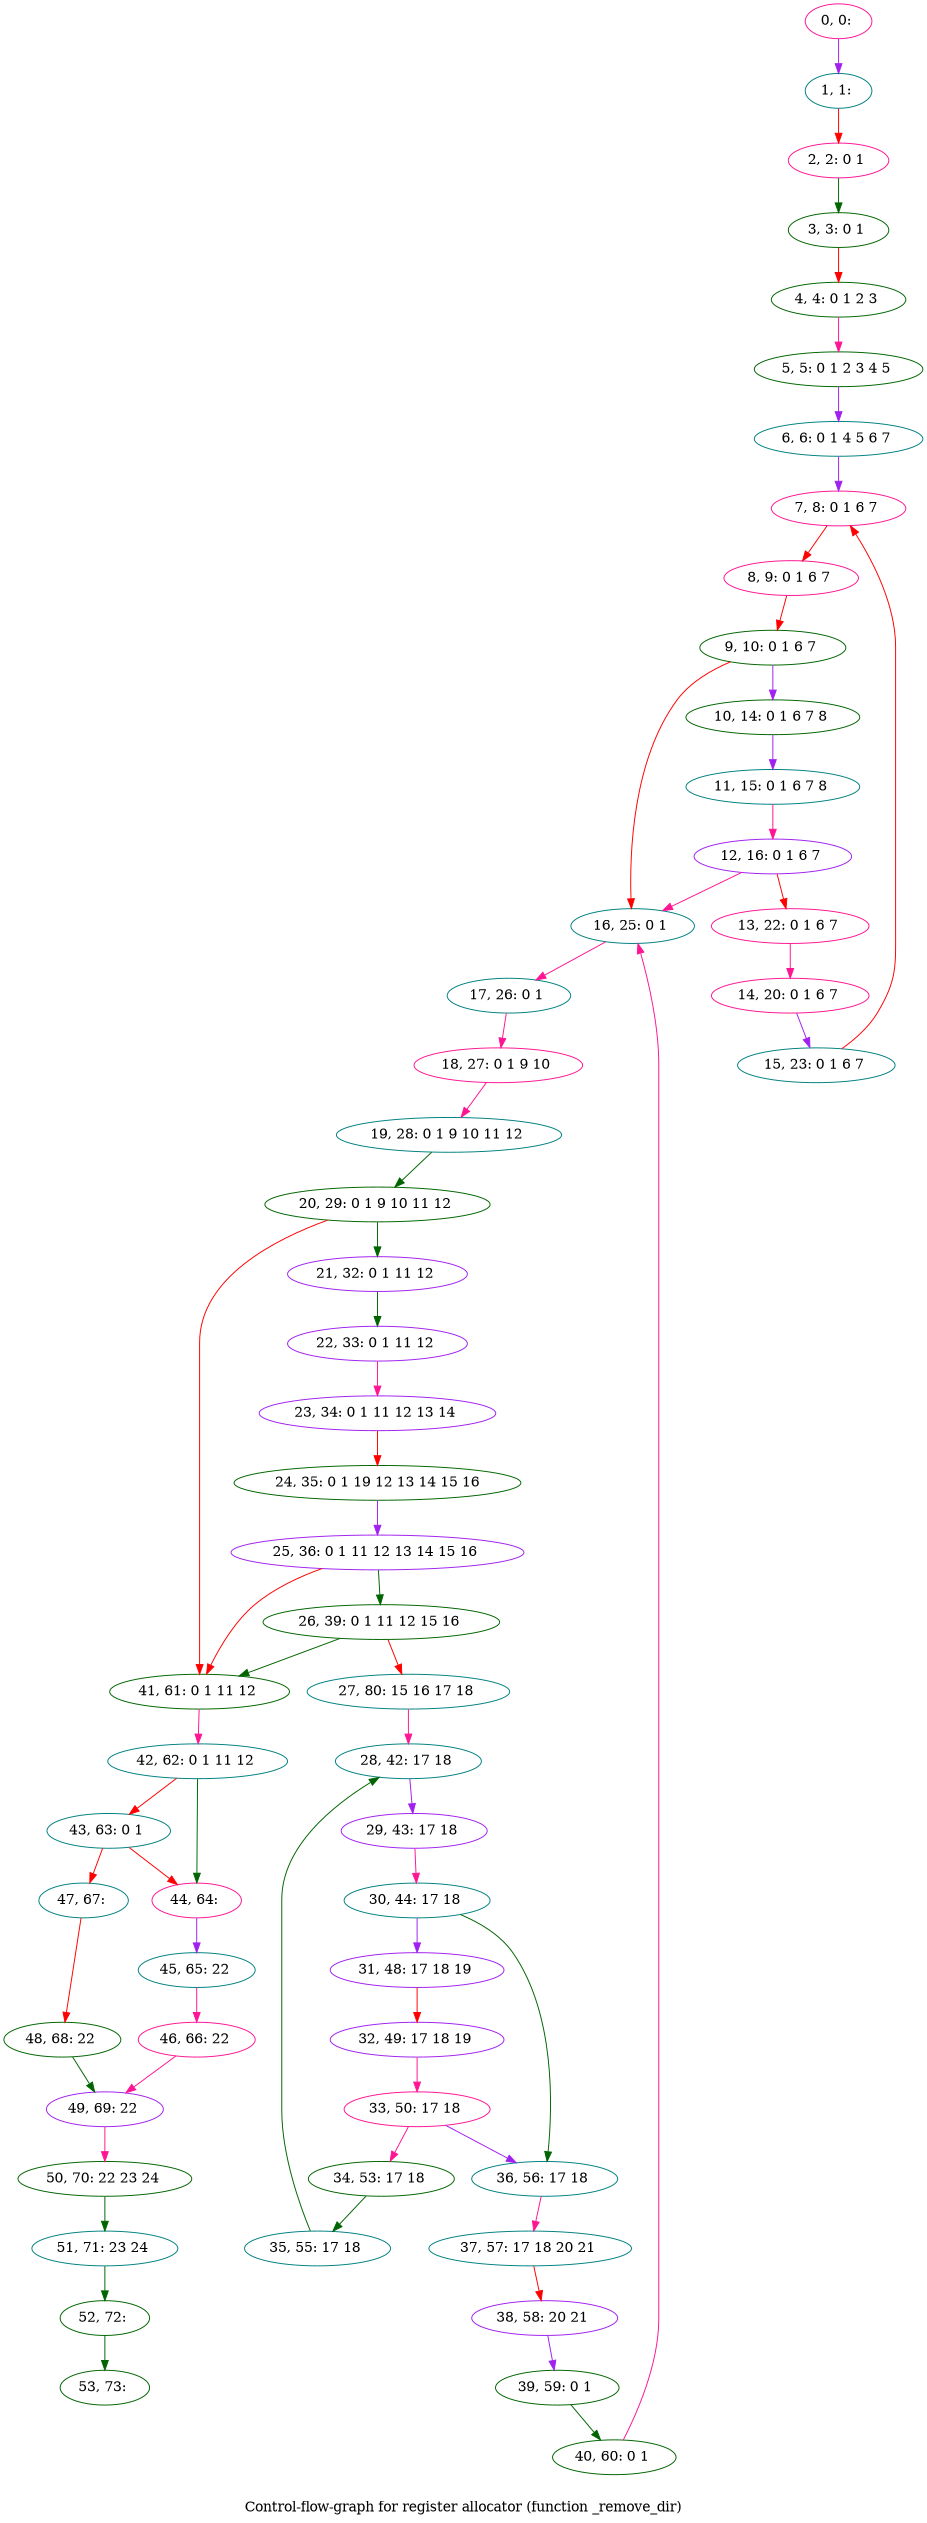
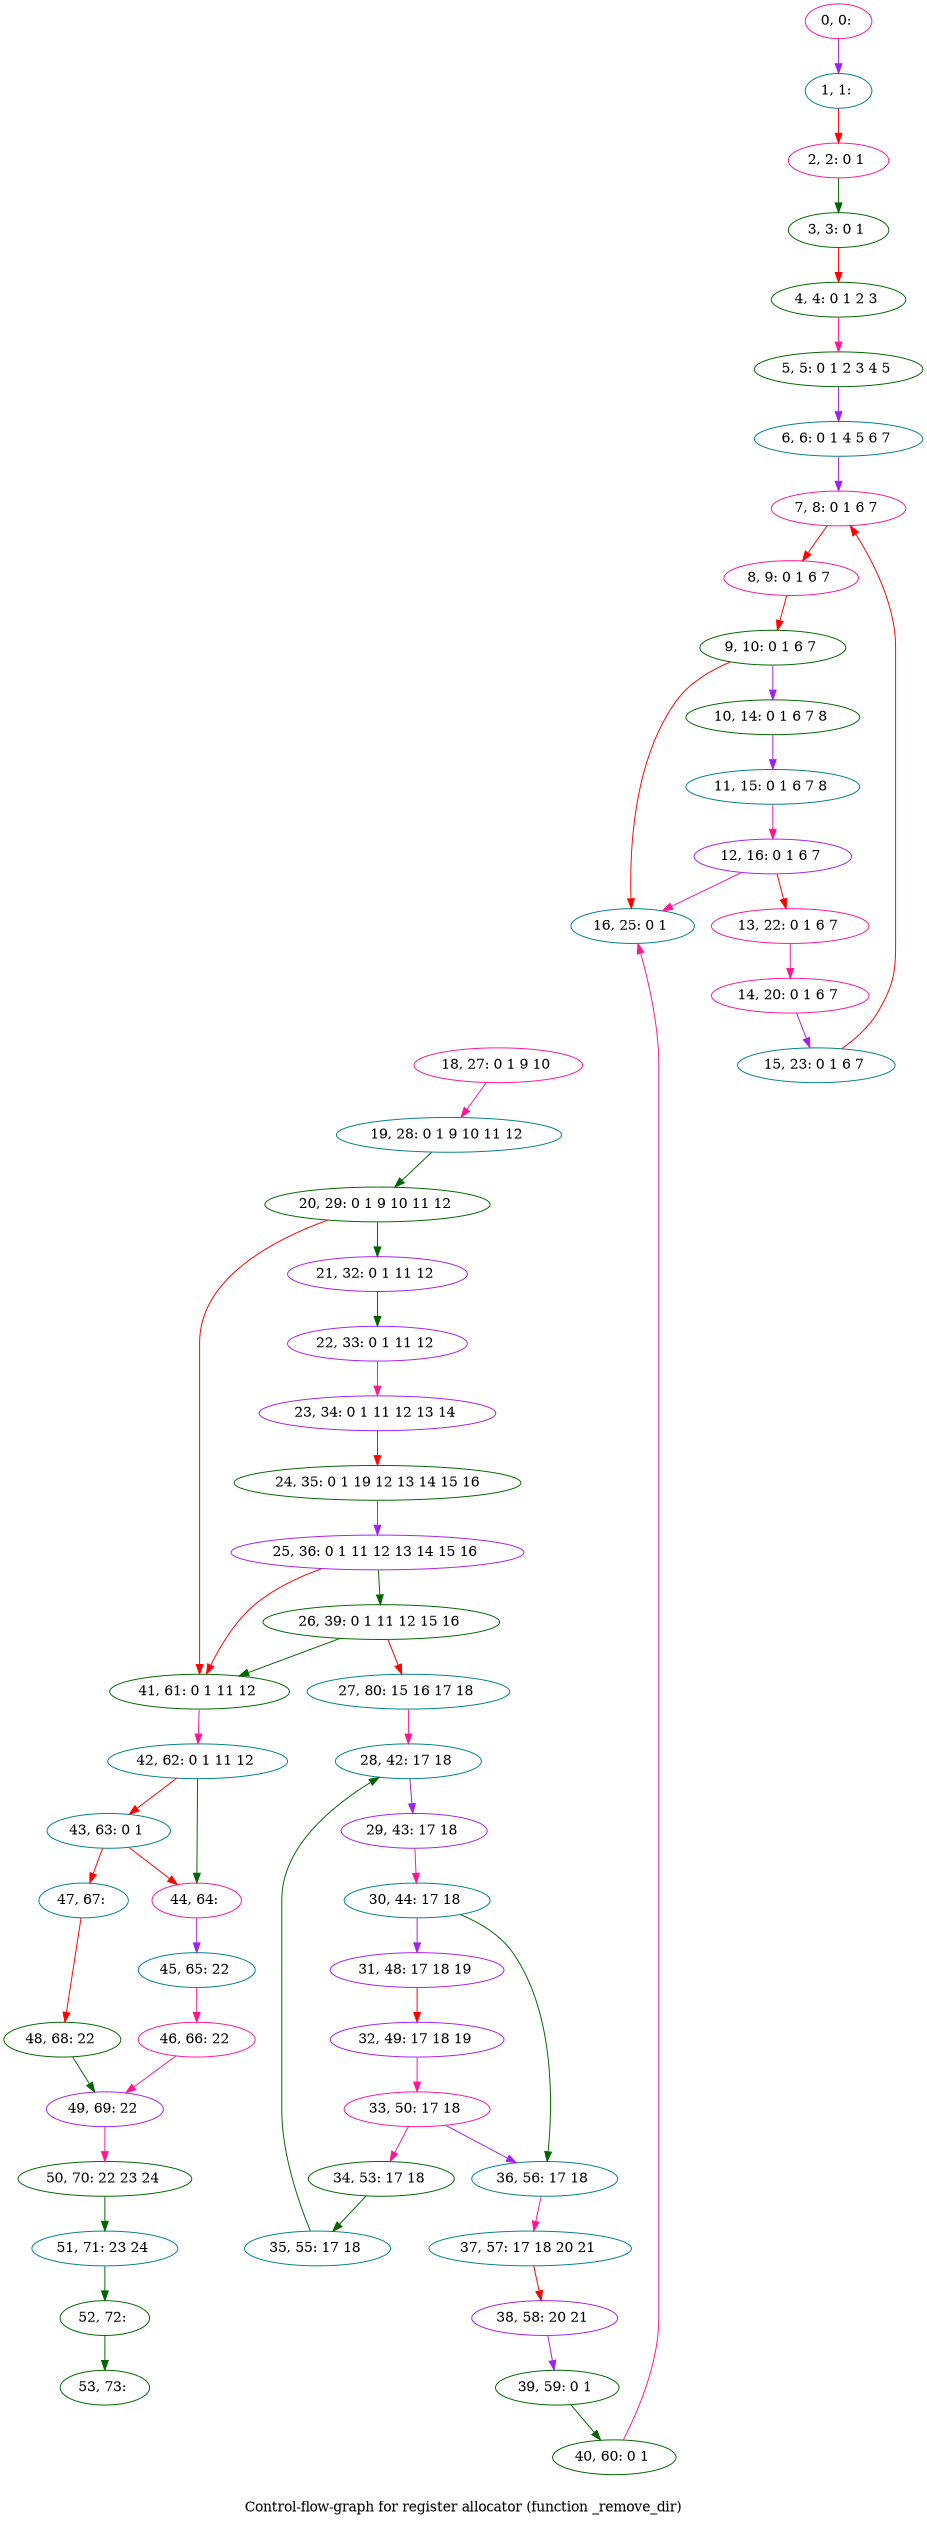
node "17, 26: 0 1": removed
